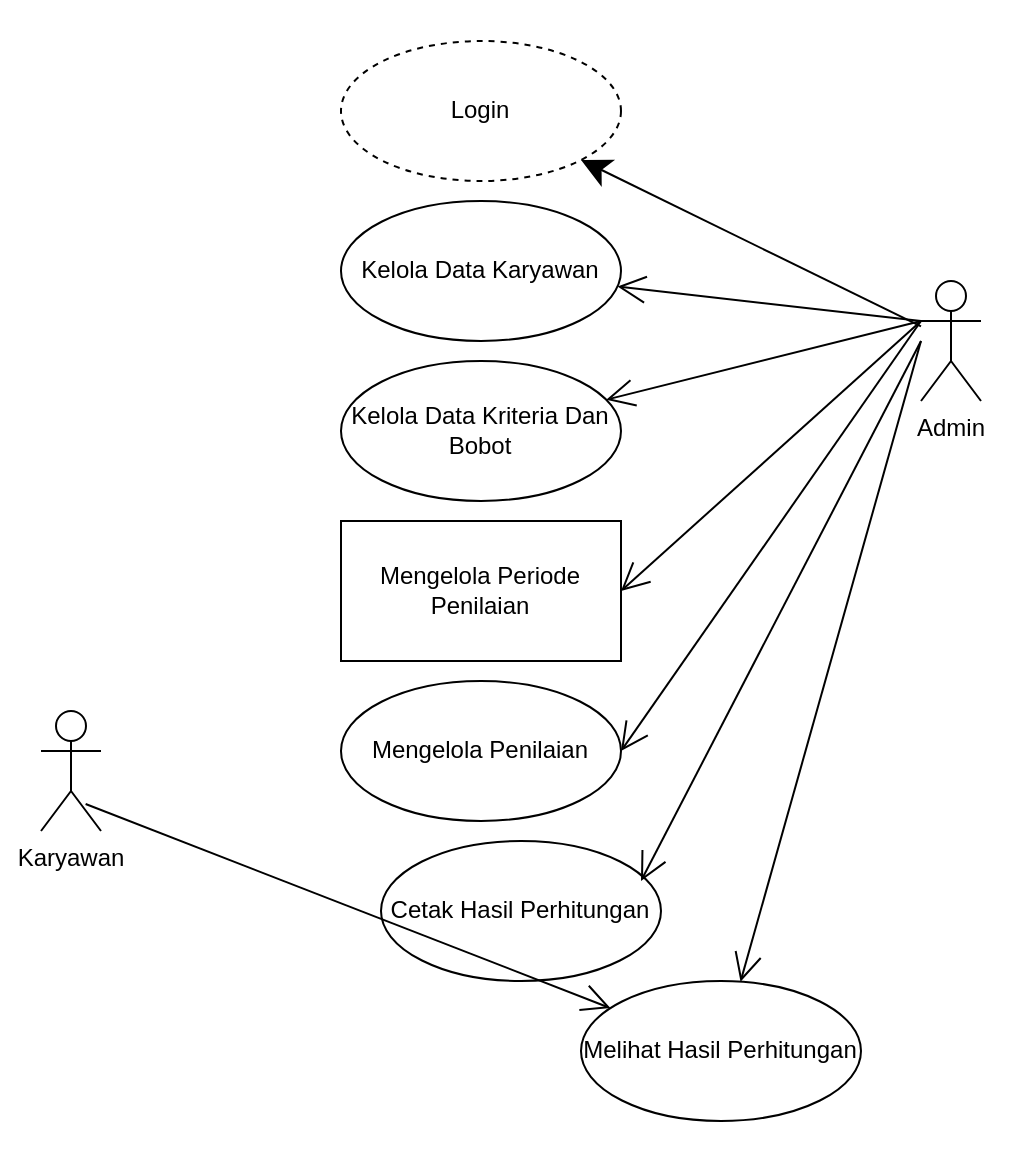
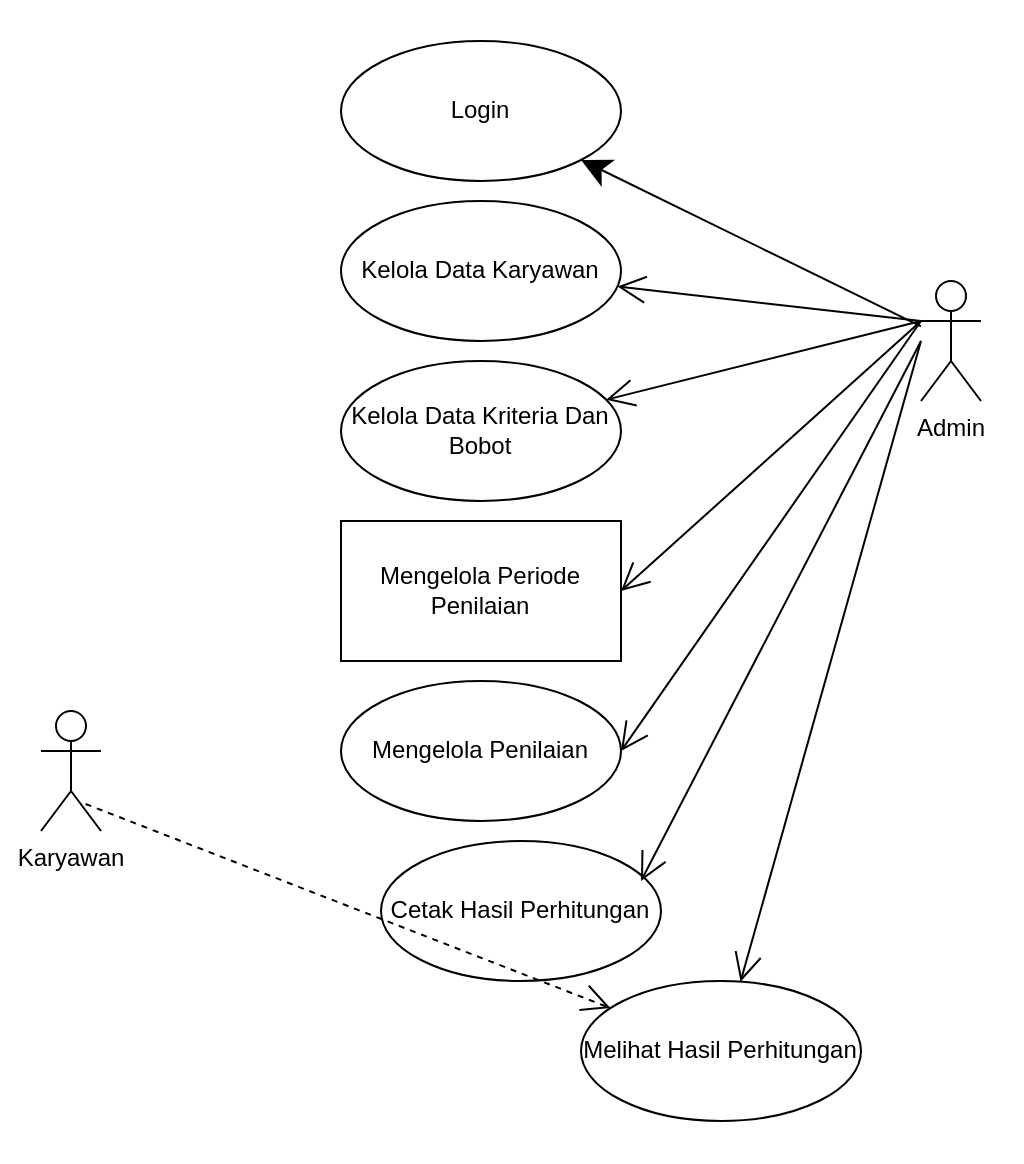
node "Login": style dashed -> solid
edge "Karyawan" -> "Melihat Hasil Perhitungan": style solid -> dashed
